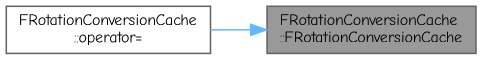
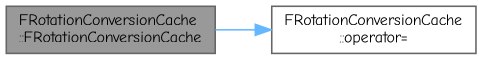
edge "FRotationConversionCache ::operator=" -> "FRotationConversionCache ::FRotationConversionCache": reversed
